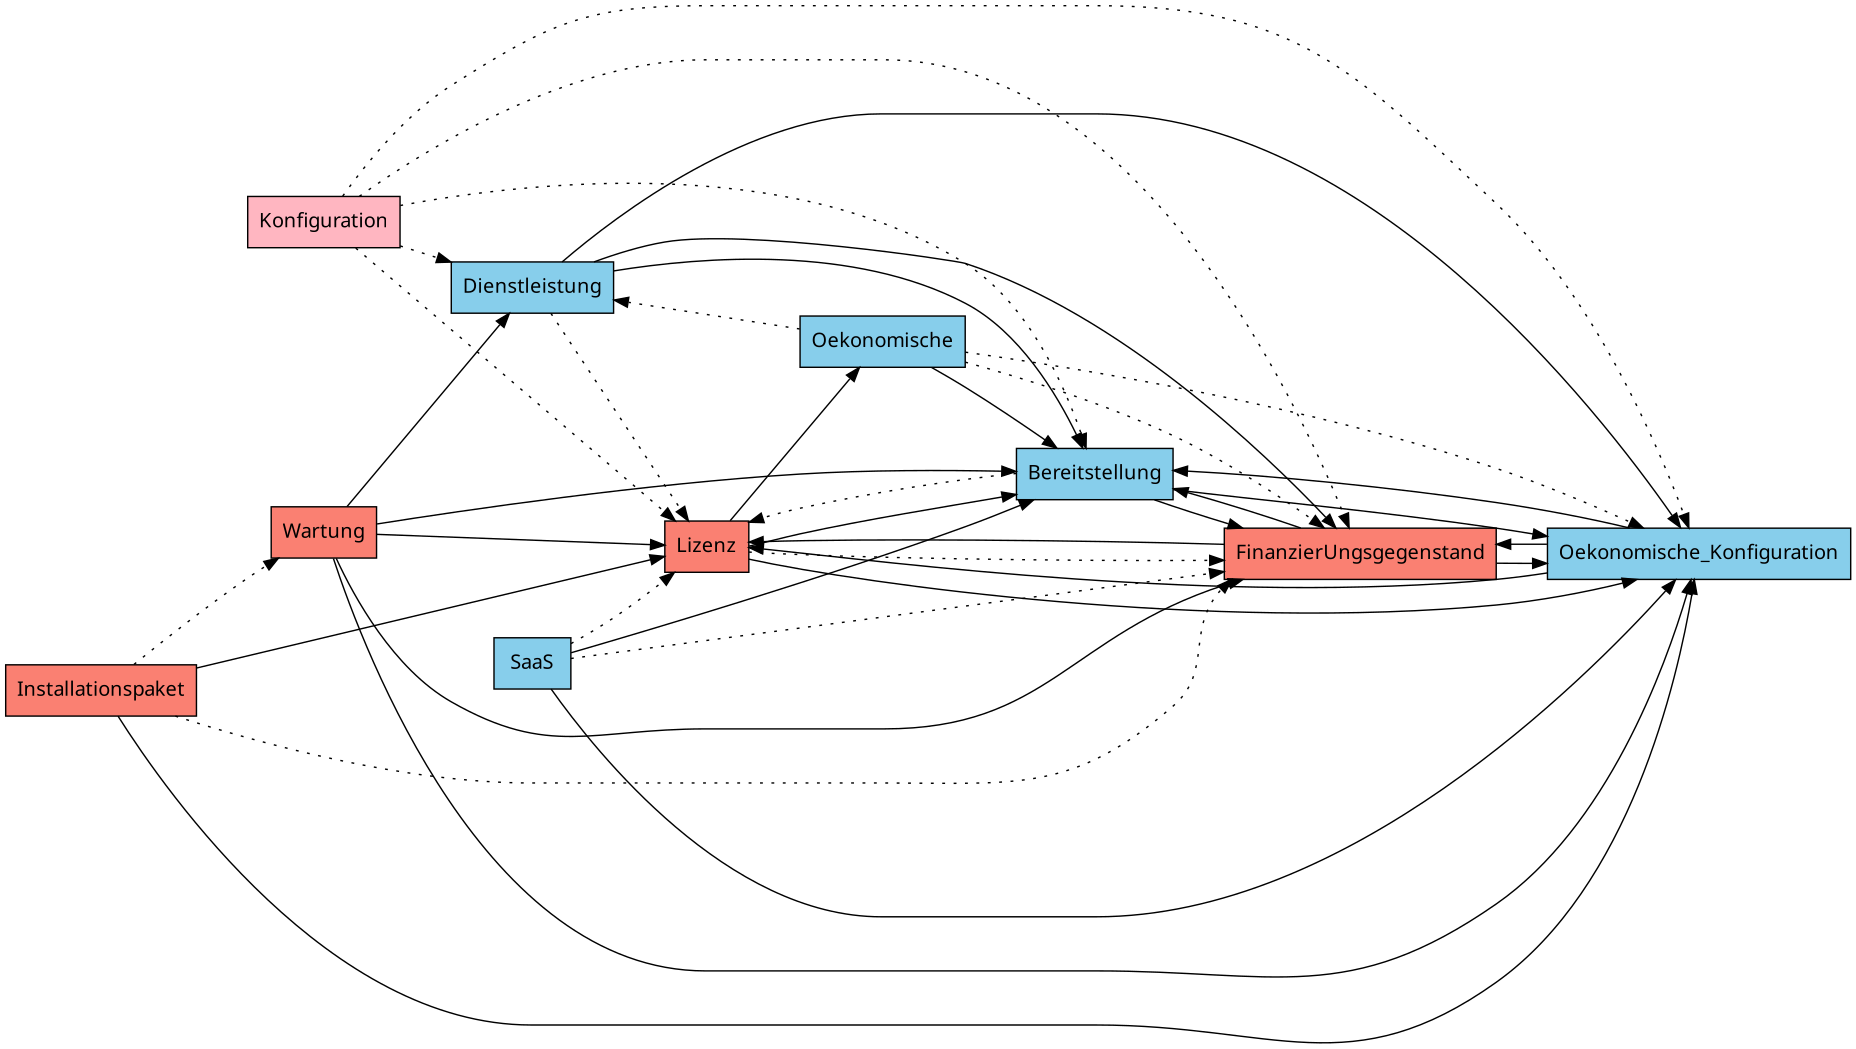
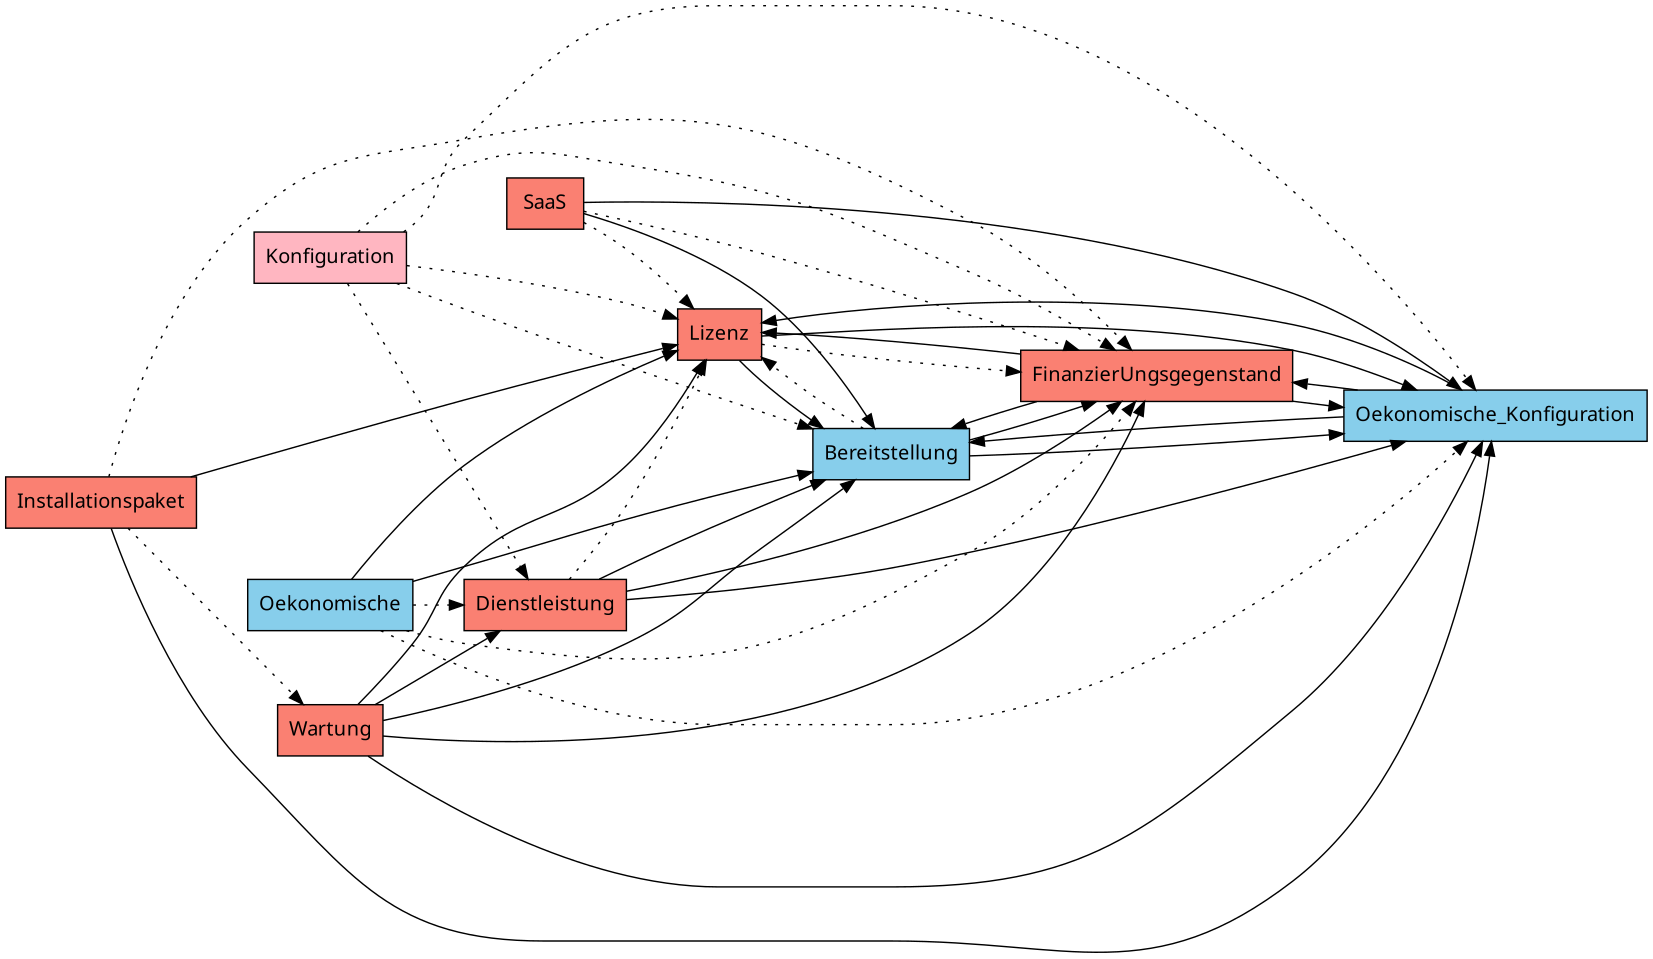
node "Dienstleistung": fillcolor skyblue -> salmon
edge "Lizenz" -> "Oekonomische": reversed
node "SaaS": fillcolor skyblue -> salmon
